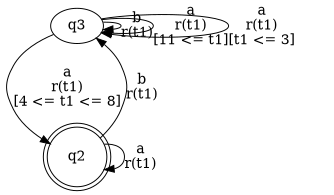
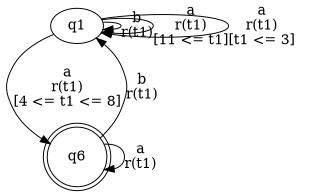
node "q3": label "q3" -> "q1"
node "q2": label "q2" -> "q6"
